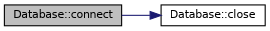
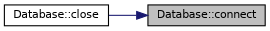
edge "Database::connect" -> "Database::close": reversed
